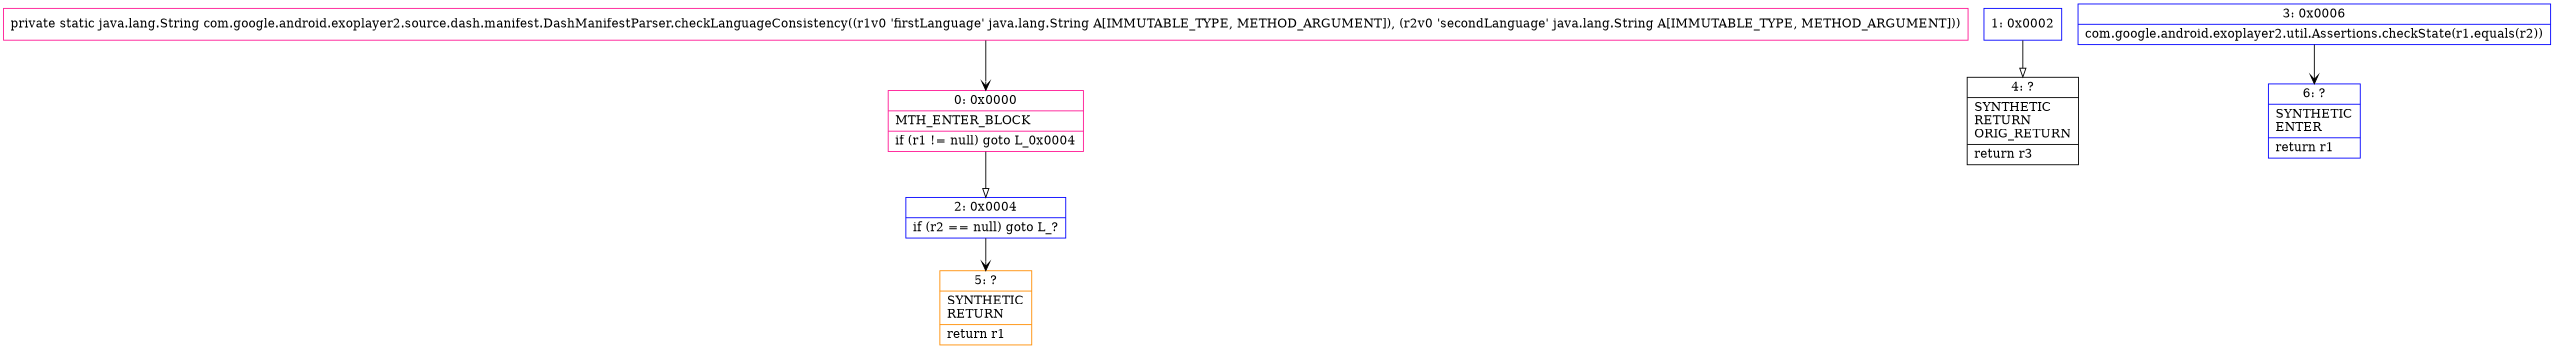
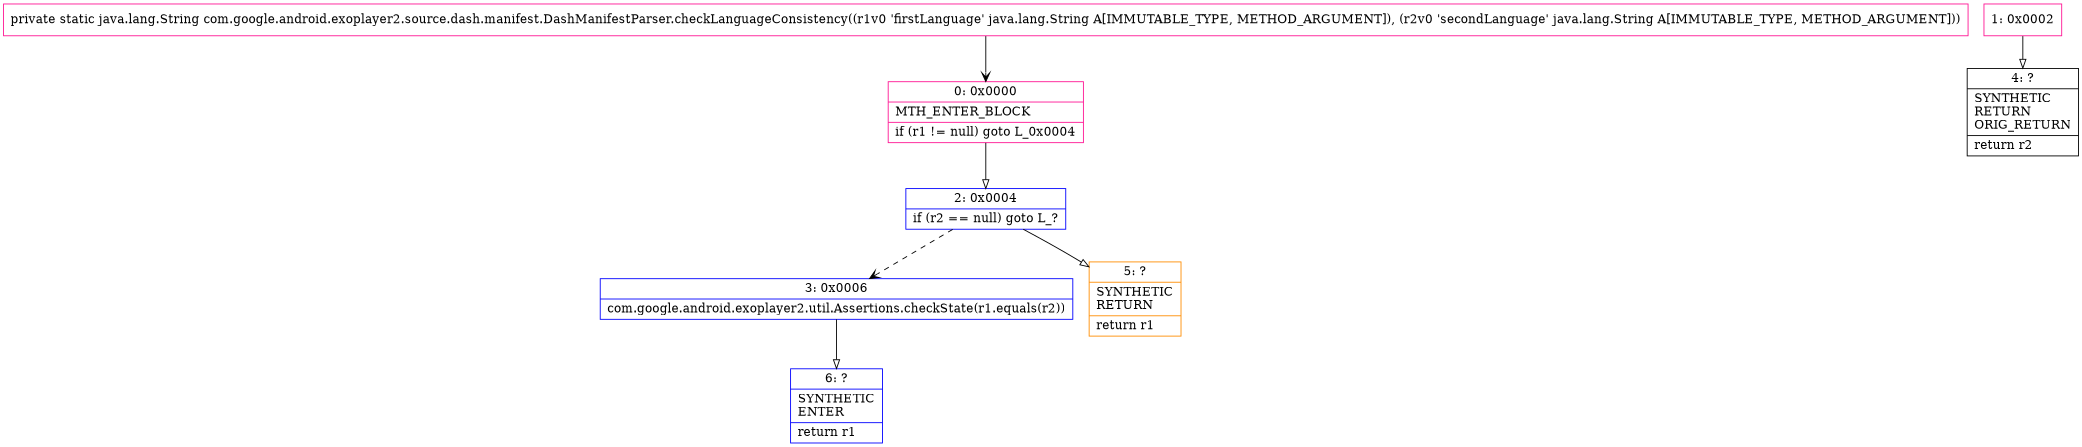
node "1: 0x0002": color blue -> deeppink
edge "3: 0x0006" -> "6: ?": arrowhead vee -> onormal
node "4: ?": text "return r3" -> "return r2"
edge "2: 0x0004" -> "5: ?": arrowhead vee -> onormal
edge "2: 0x0004" -> "3: 0x0006": added
